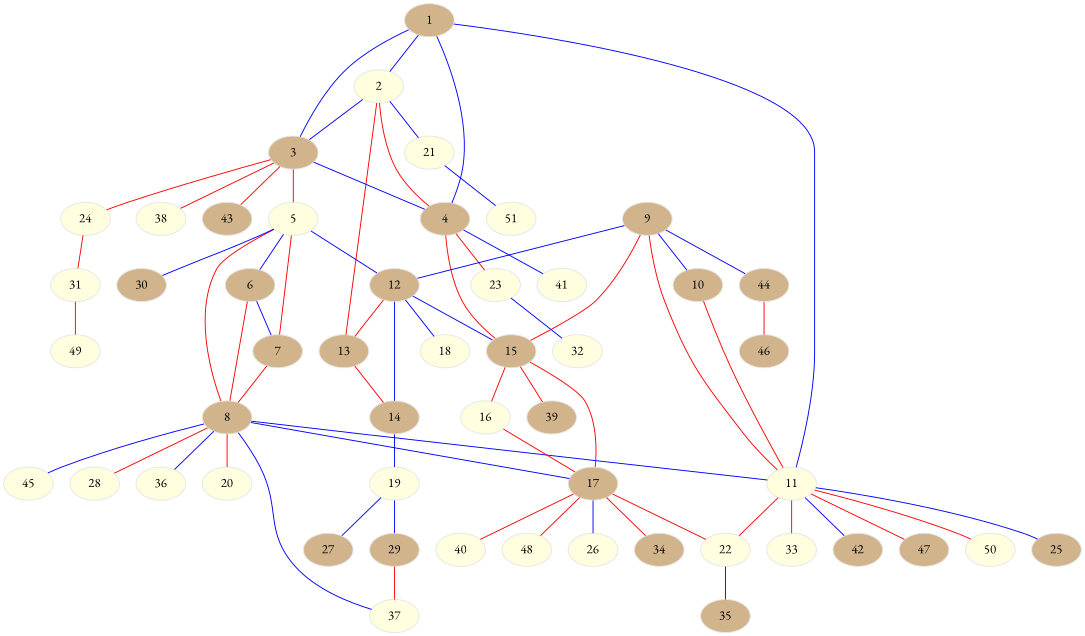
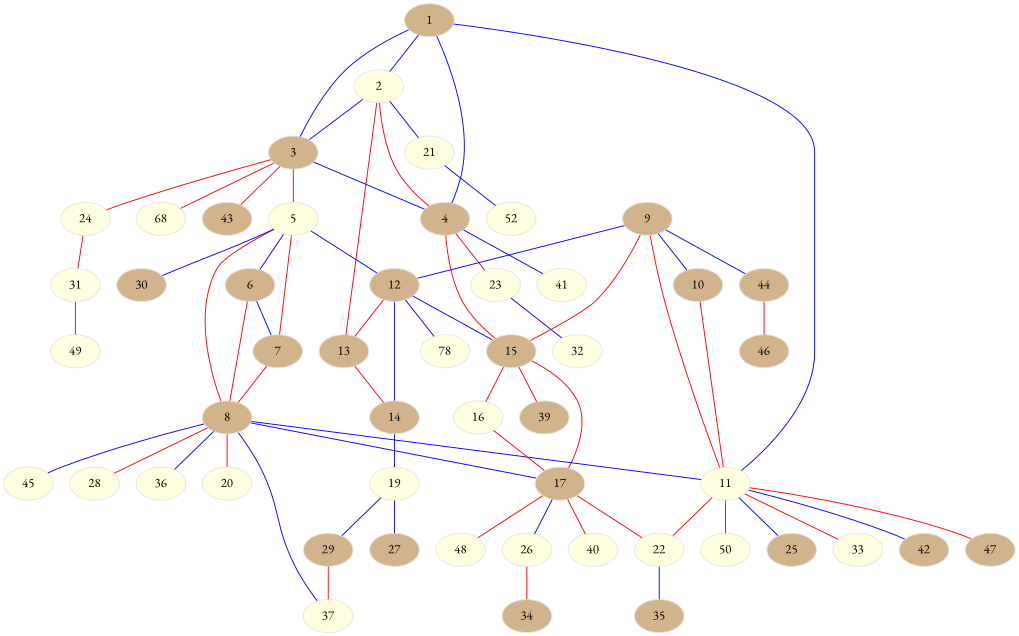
node "38": label "38" -> "68"
node "51": label "51" -> "52"
node "18": label "18" -> "78"
edge "17" -- "34": now "26" -- "34"
